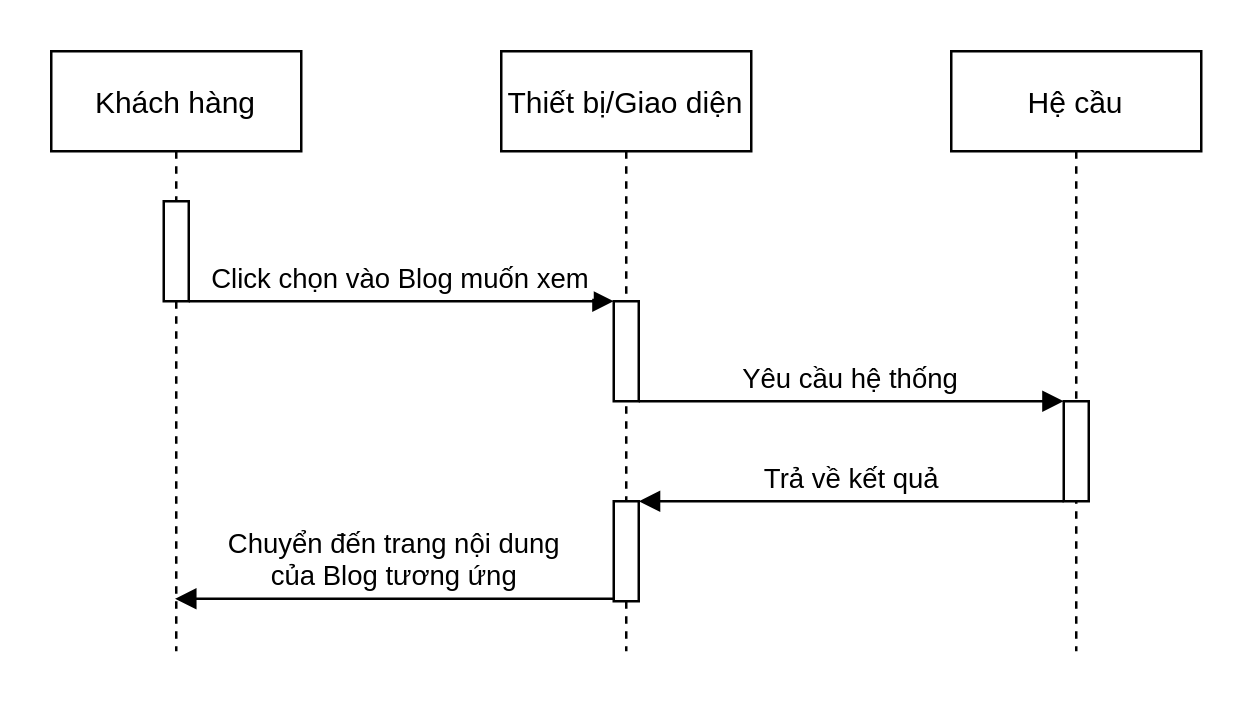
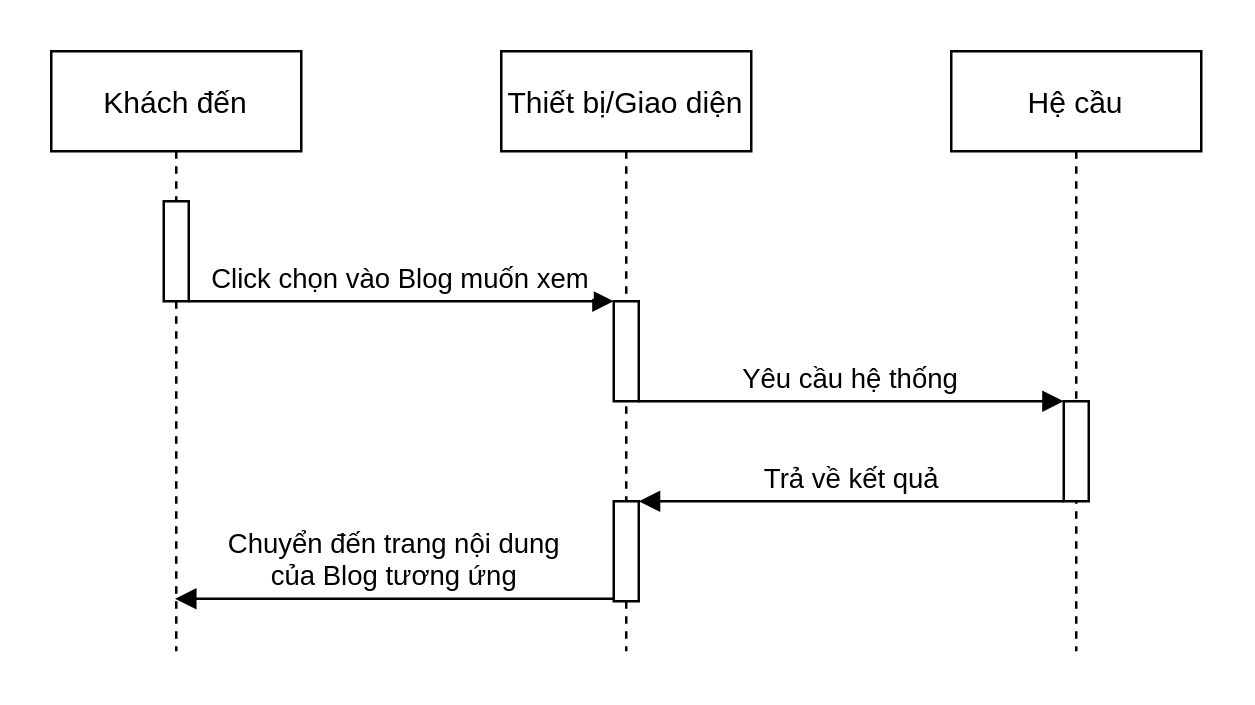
node "Khách hàng": label "Khách hàng" -> "Khách đến"
